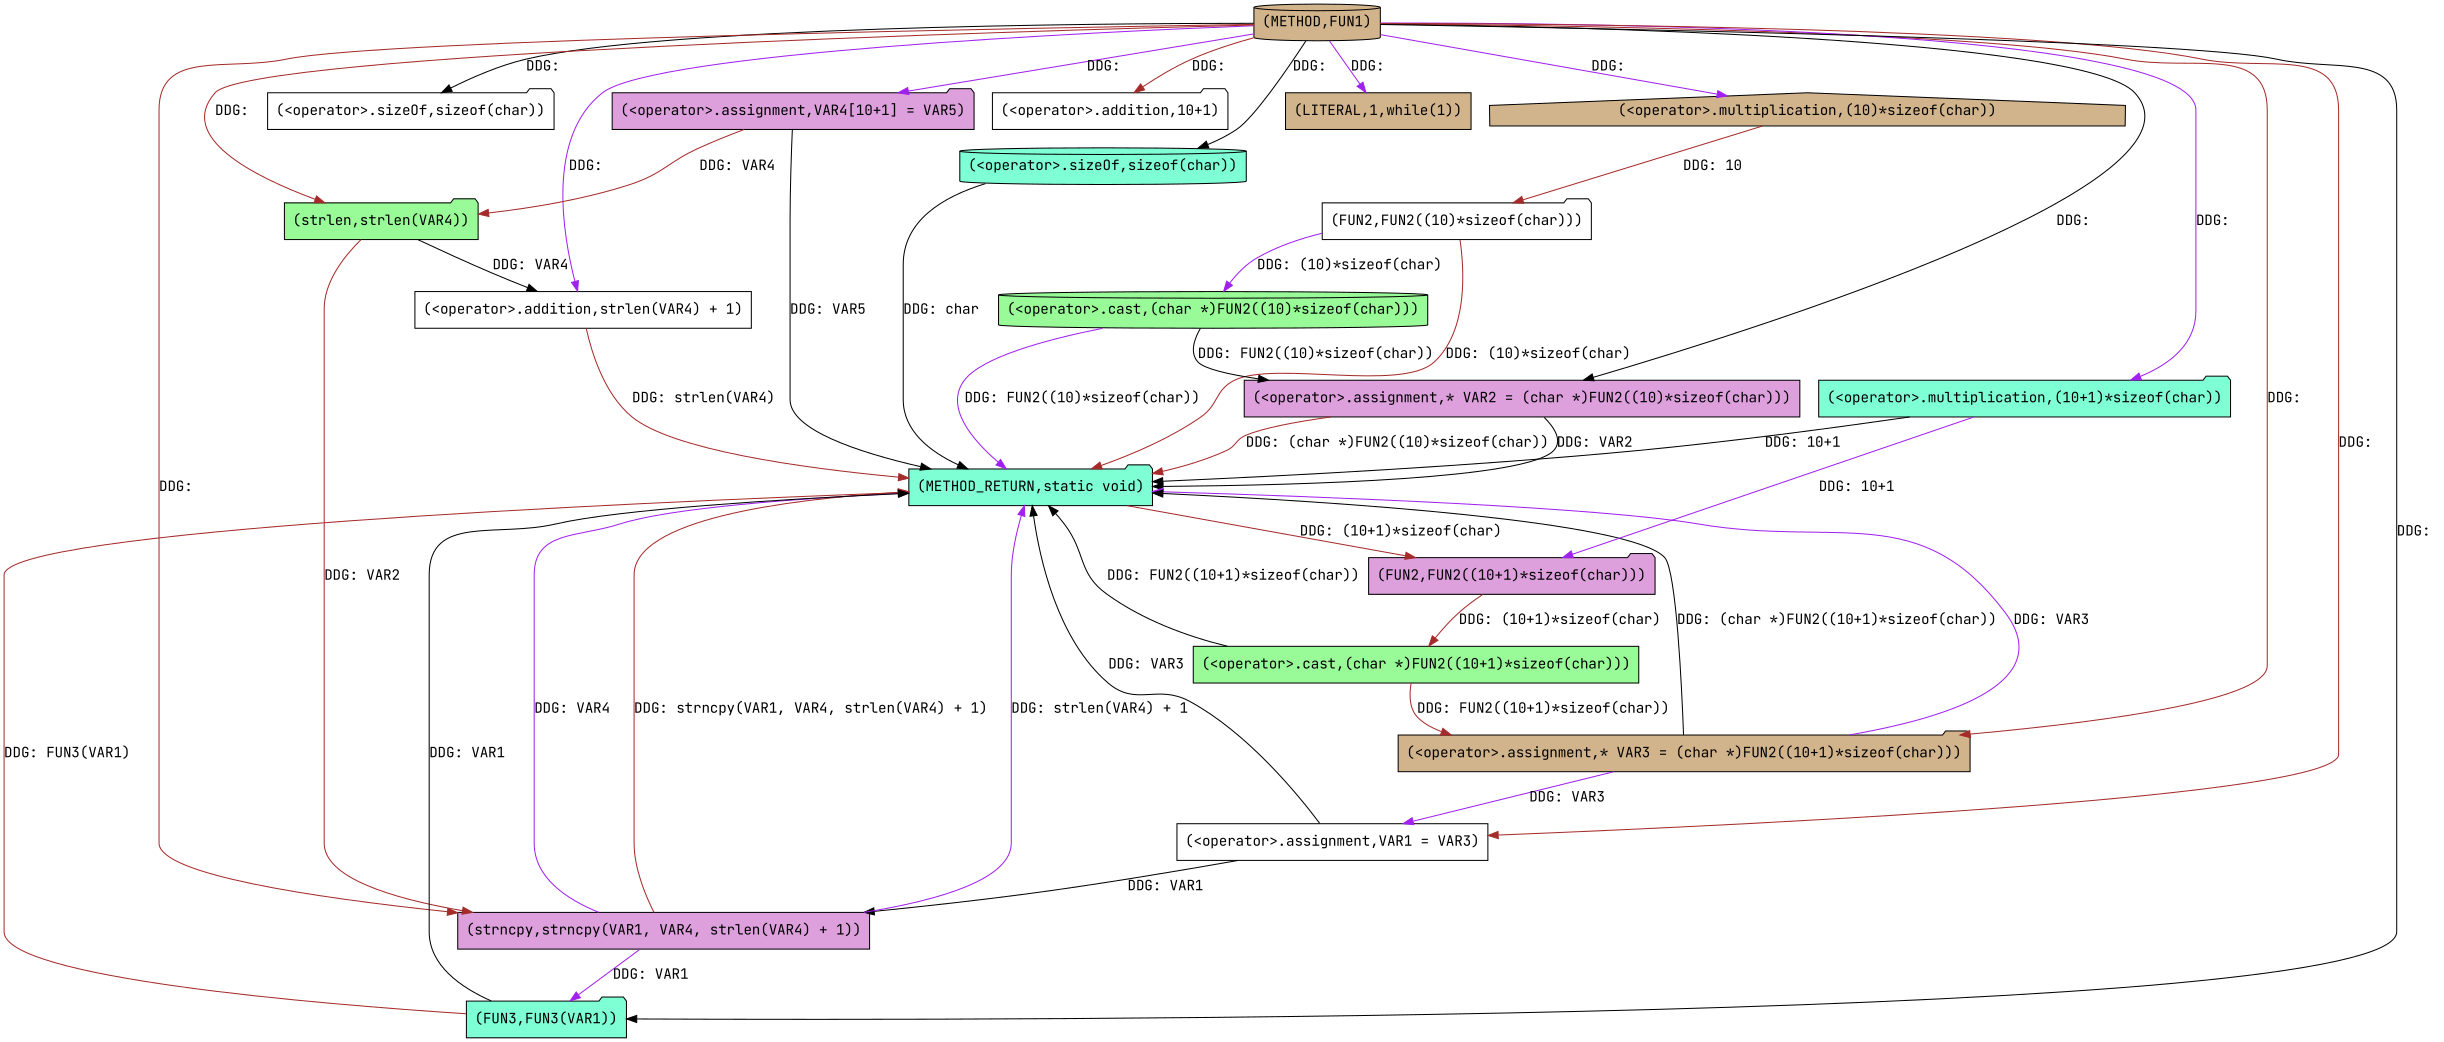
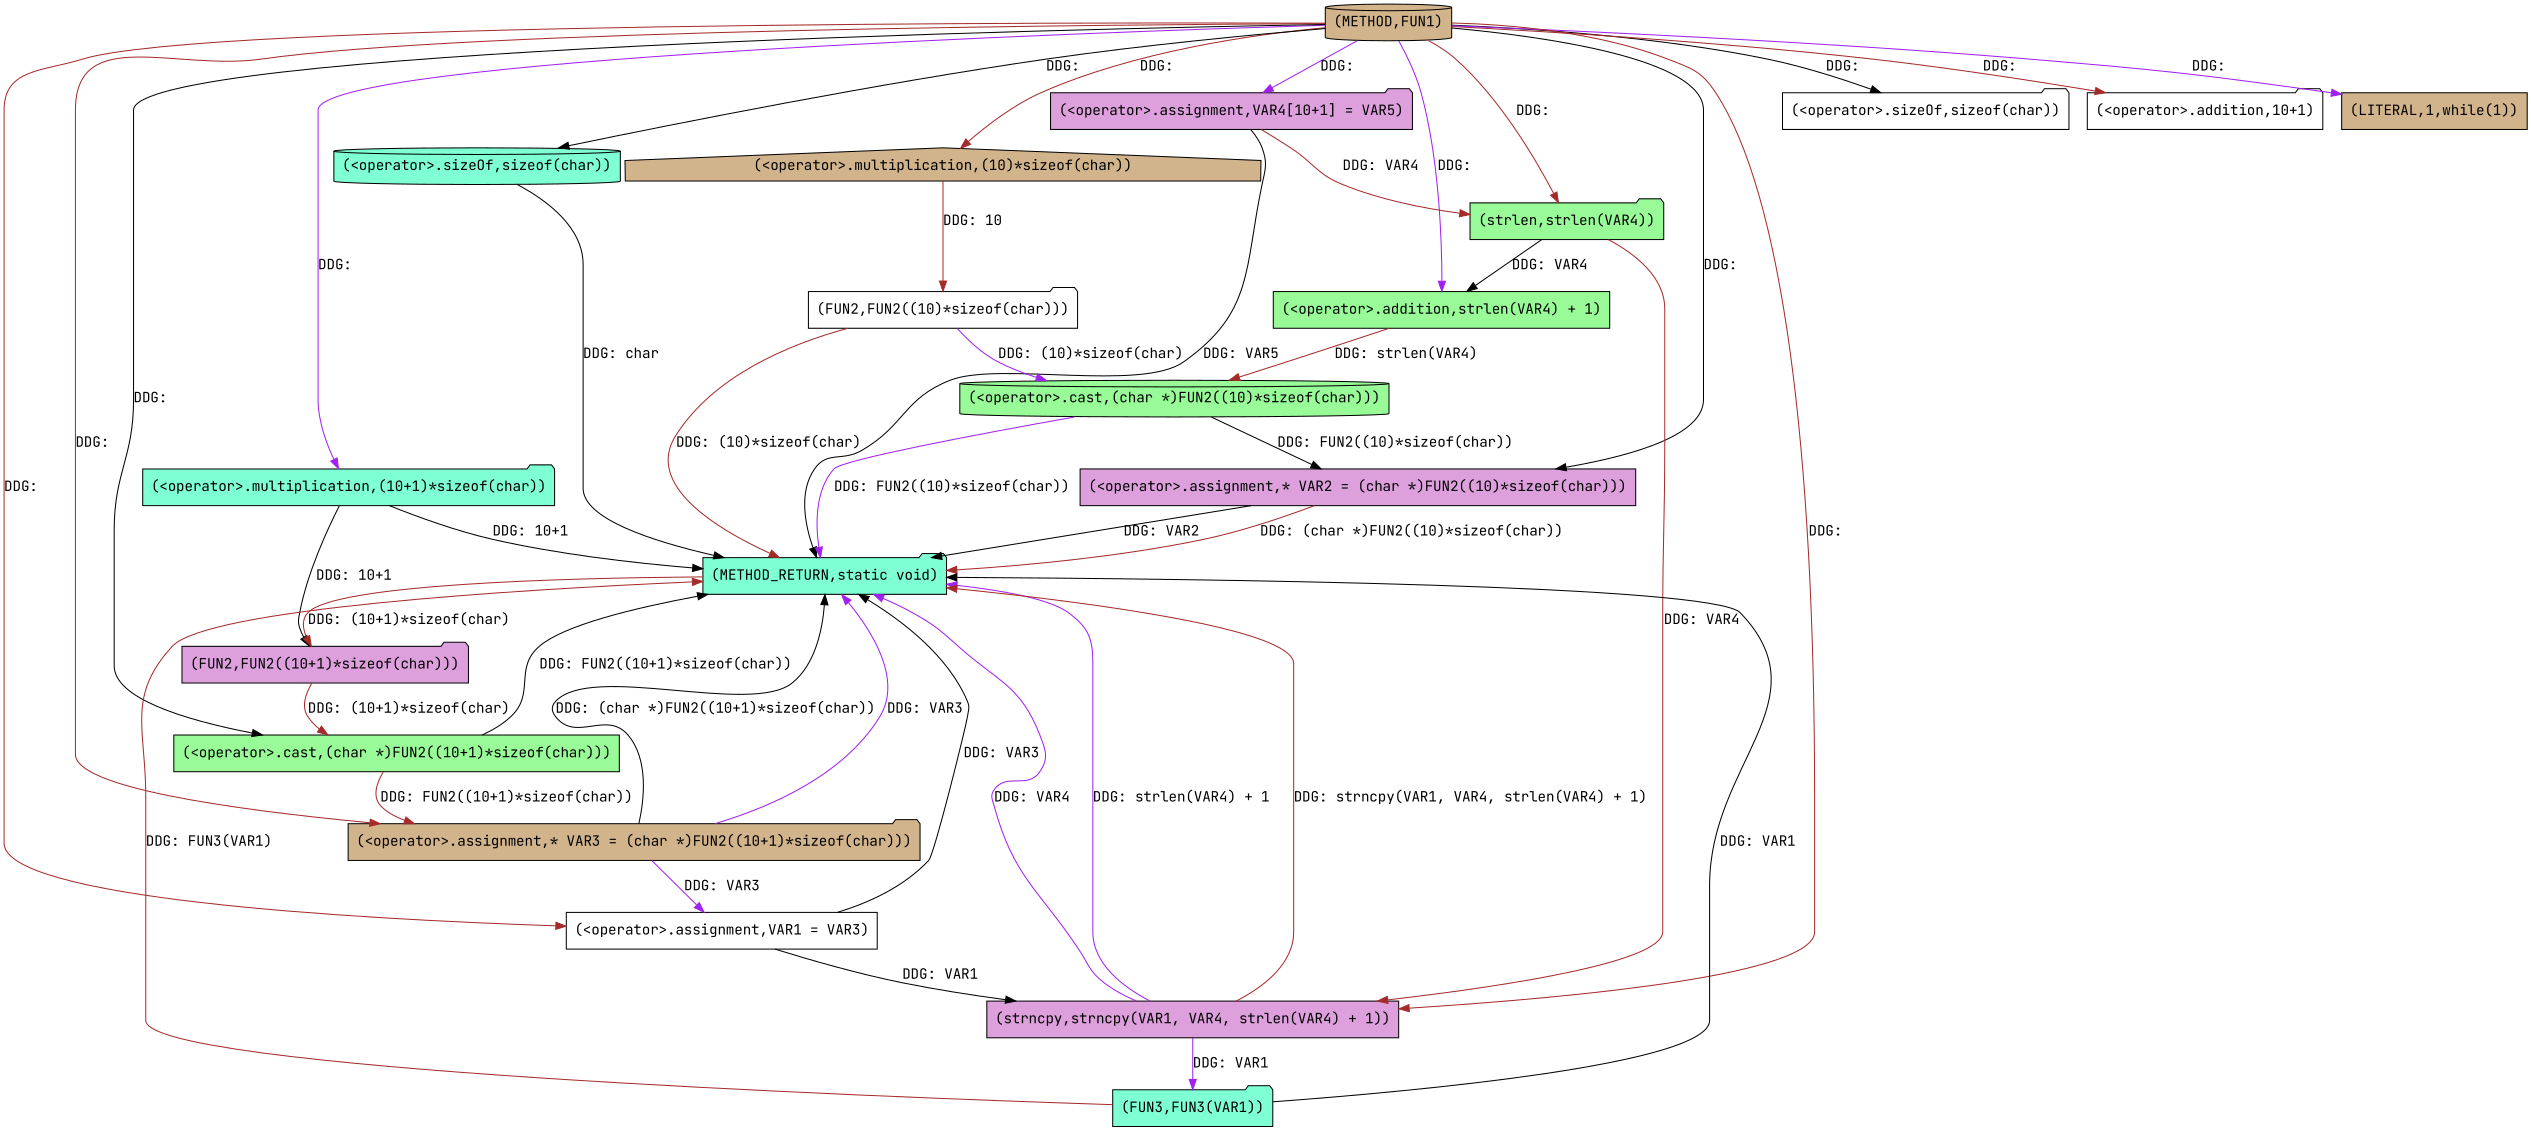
edge "(METHOD,FUN1)" -> "(<operator>.multiplication,(10)*sizeof(char))": color purple -> brown
node "(<operator>.addition,strlen(VAR4) + 1)": fillcolor white -> palegreen
edge "(<operator>.addition,strlen(VAR4) + 1)" -> "(METHOD_RETURN,static void)": now "(<operator>.addition,strlen(VAR4) + 1)" -> "(<operator>.cast,(char *)FUN2((10)*sizeof(char)))"
edge "(<operator>.multiplication,(10+1)*sizeof(char))" -> "(FUN2,FUN2((10+1)*sizeof(char)))": color purple -> black
edge "(strlen,strlen(VAR4))" -> "(strncpy,strncpy(VAR1, VAR4, strlen(VAR4) + 1))": label "DDG: VAR2" -> "DDG: VAR4"
edge "(METHOD,FUN1)" -> "(FUN3,FUN3(VAR1))": now "(METHOD,FUN1)" -> "(<operator>.cast,(char *)FUN2((10+1)*sizeof(char)))"
